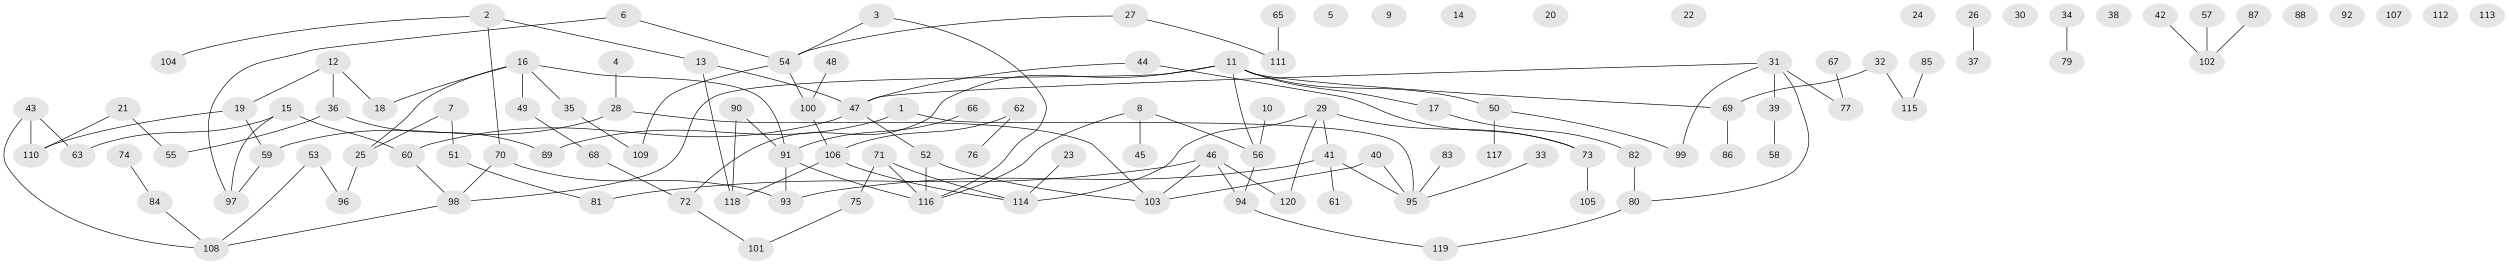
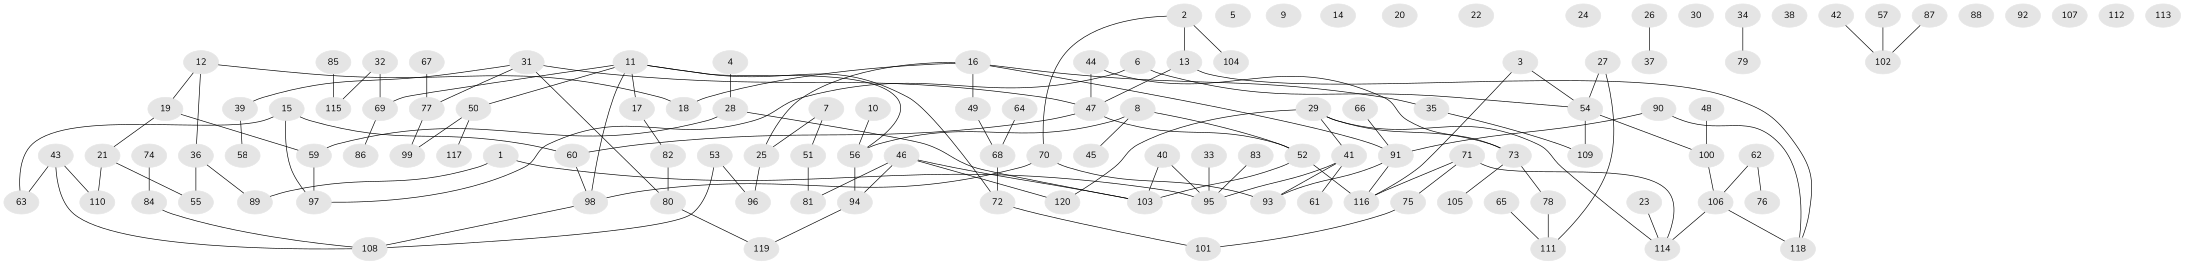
edge "31" -- "99": now "77" -- "99"
node "64": added
edge "19" -- "110": now "19" -- "21"
edge "8" -- "116": now "8" -- "52"
node "78": added
